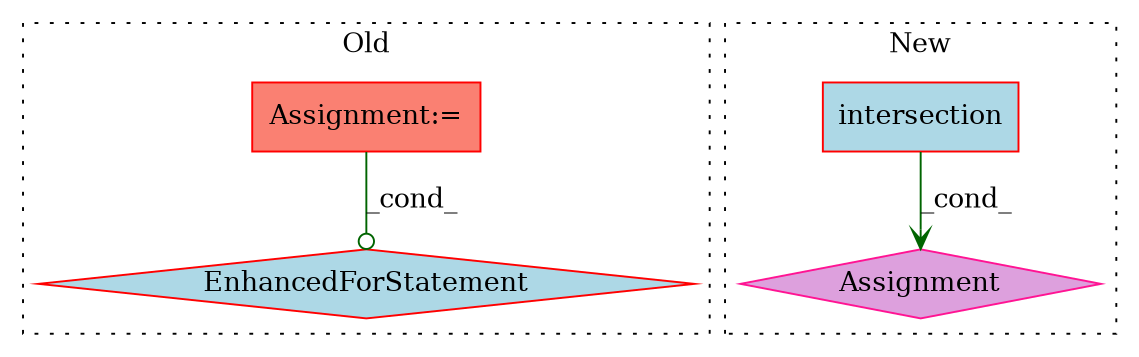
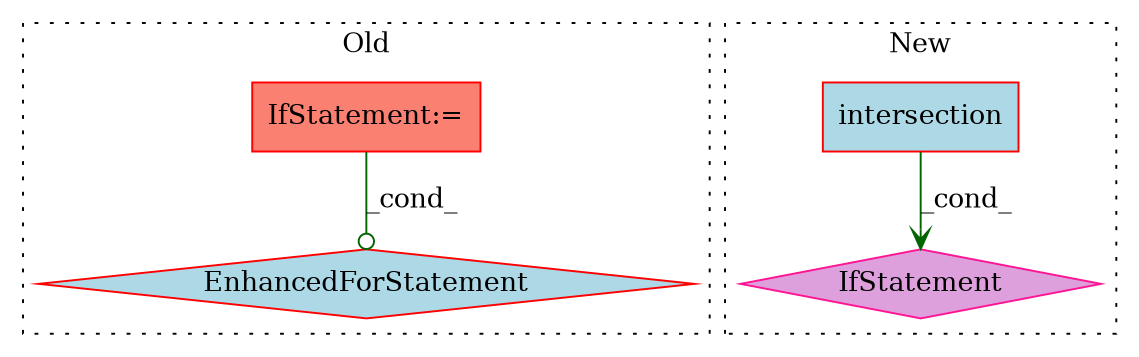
node "Assignment:=": label "Assignment:=" -> "IfStatement:="
node "Assignment": label "Assignment" -> "IfStatement"
